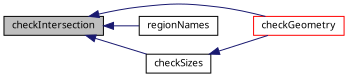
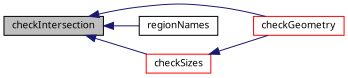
node "checkSizes": color black -> red
